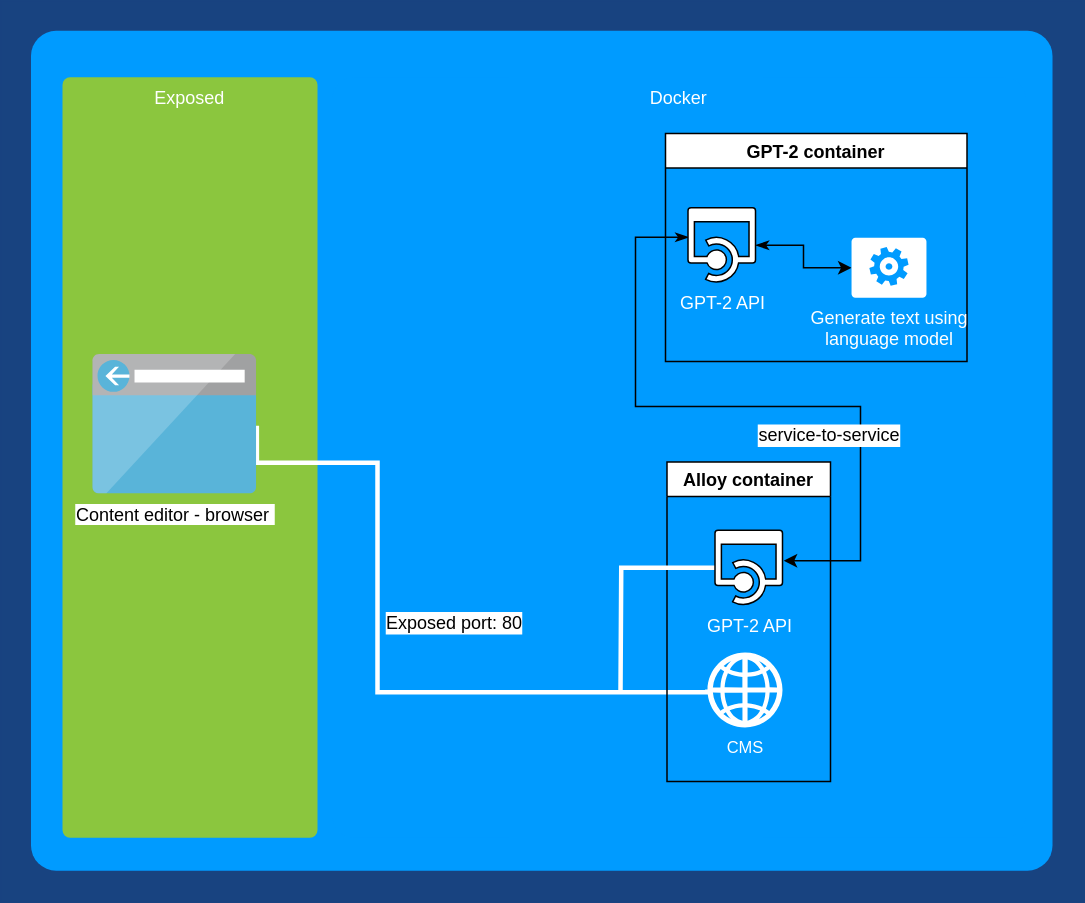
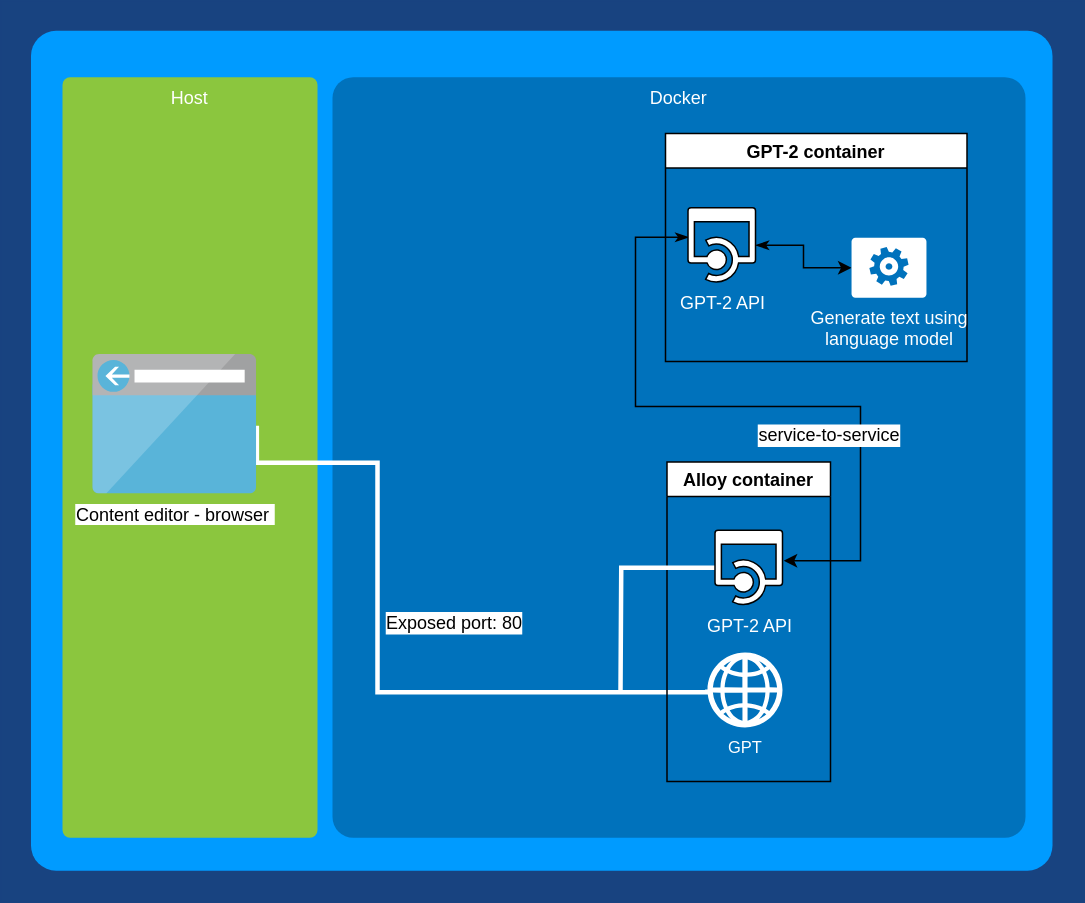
node "Exposed": label "Exposed" -> "Host"
node "Docker": fillcolor #009bff -> #0072bc
node "CMS": label "CMS" -> "GPT"
